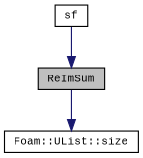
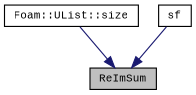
edge "ReImSum" -> "Foam::UList::size": reversed
